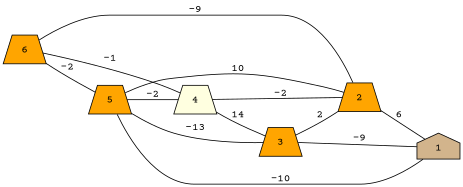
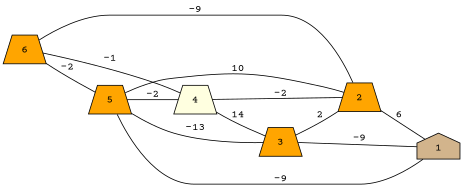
edge "5" -- "1": label "-10" -> "-9"
